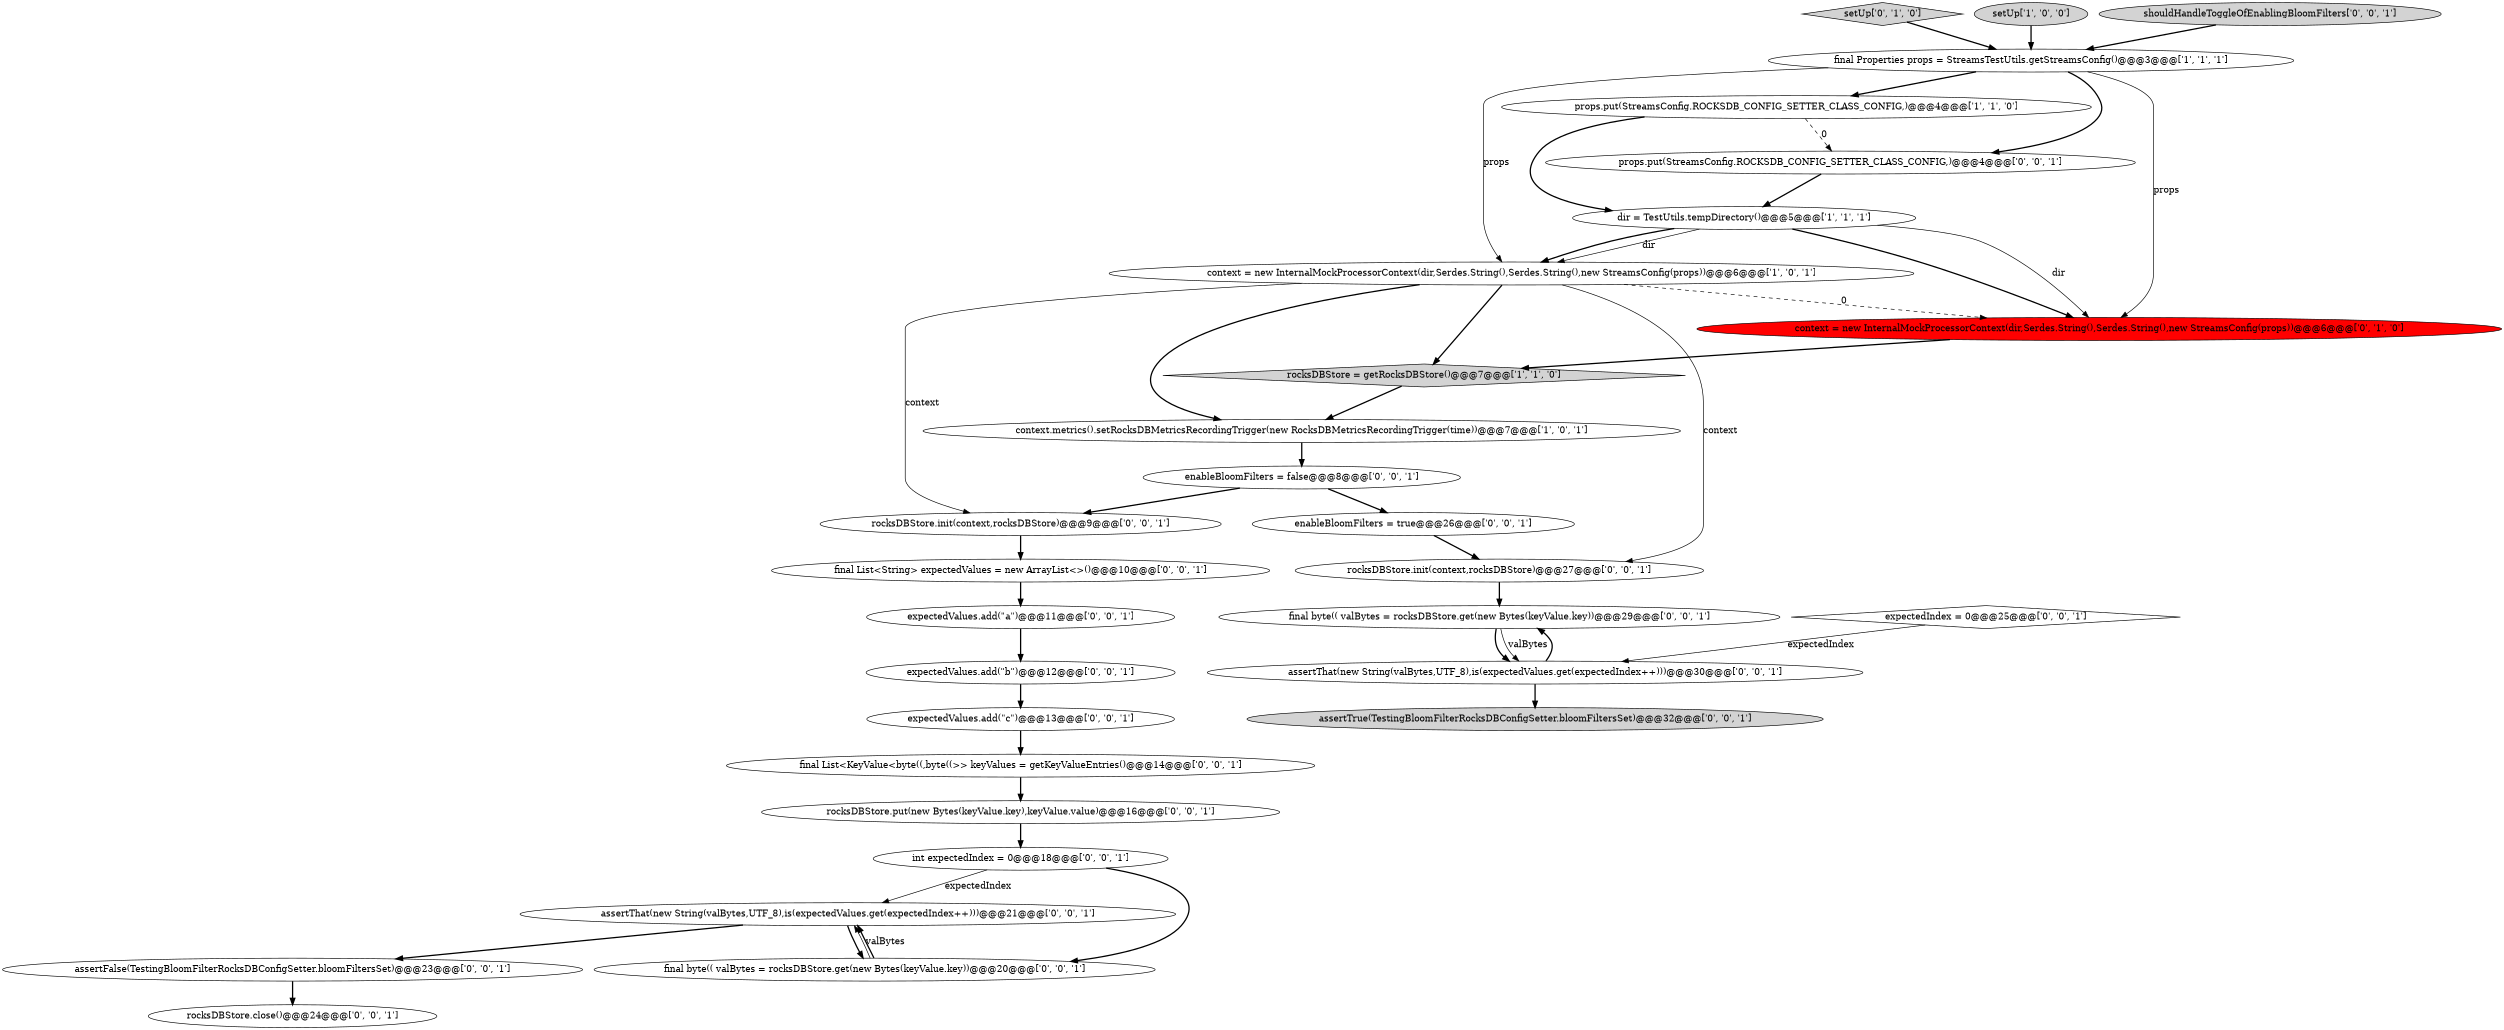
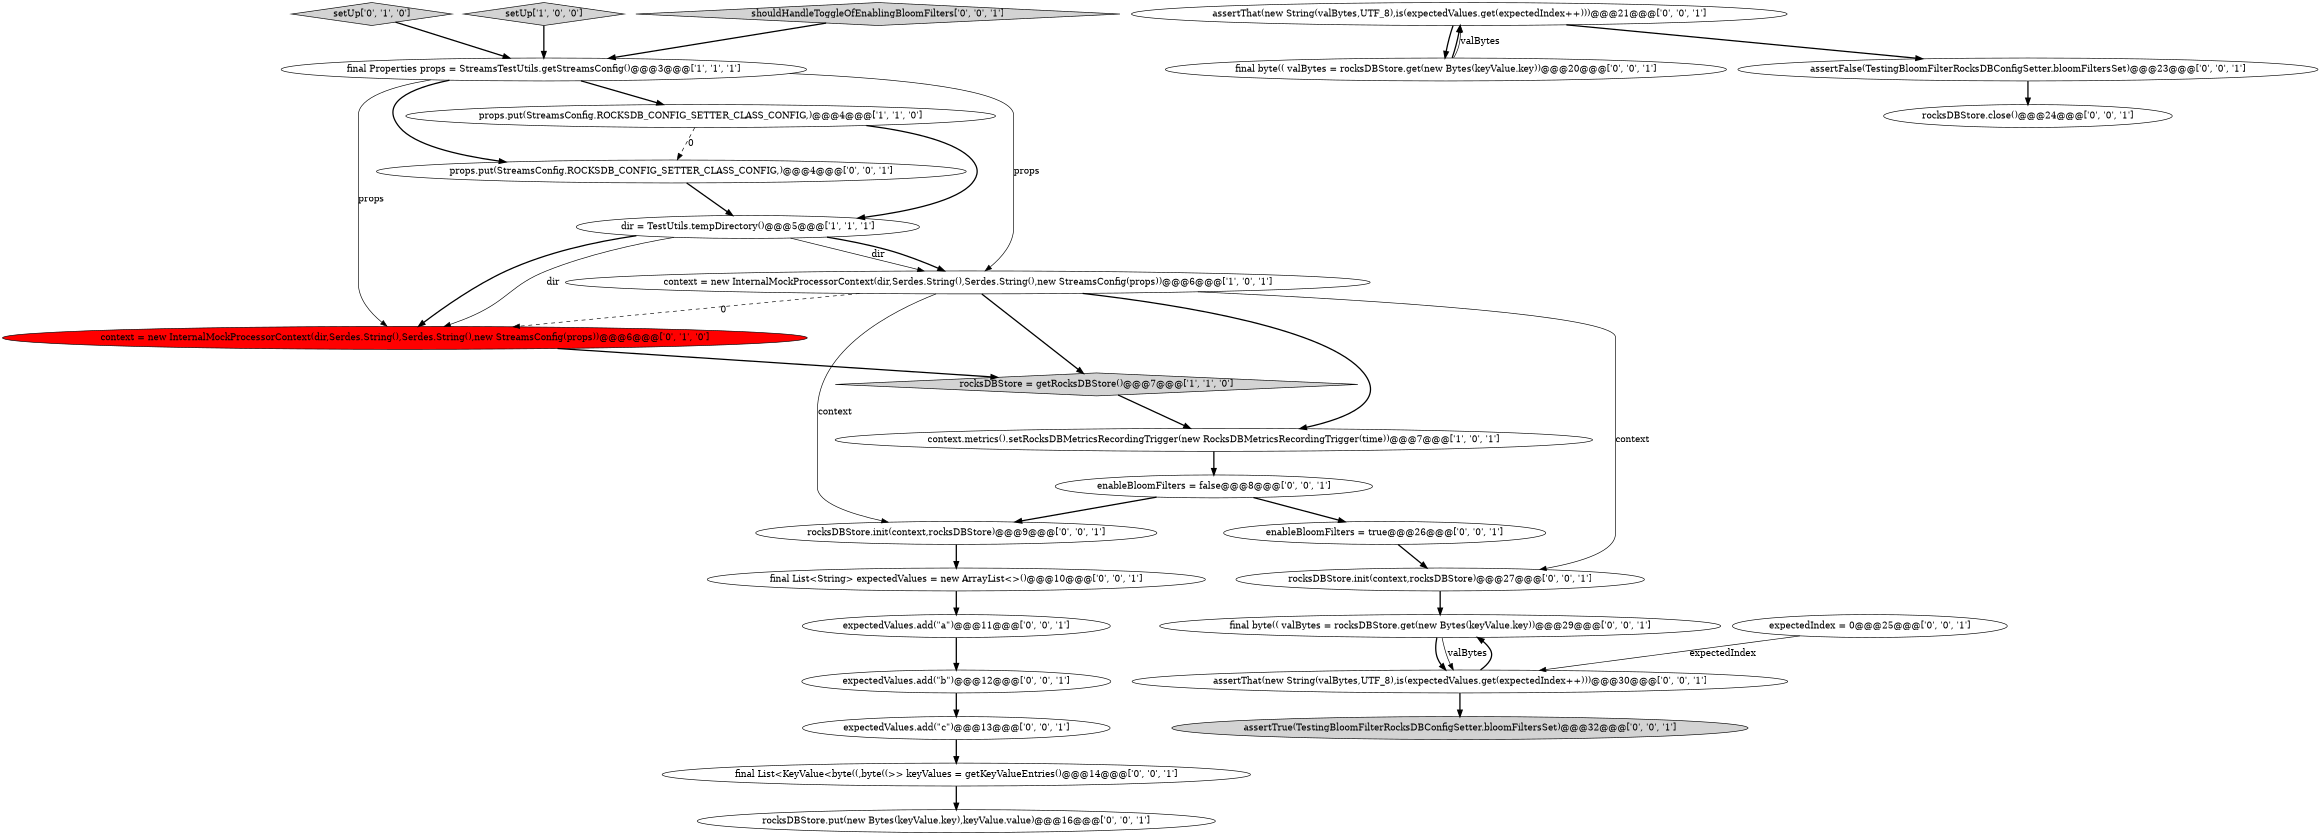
node "setUp['1', '0', '0']": shape ellipse -> diamond
node "shouldHandleToggleOfEnablingBloomFilters['0', '0', '1']": shape ellipse -> diamond
node "expectedIndex = 0@@@25@@@['0', '0', '1']": shape diamond -> ellipse
node "int expectedIndex = 0@@@18@@@['0', '0', '1']": removed
